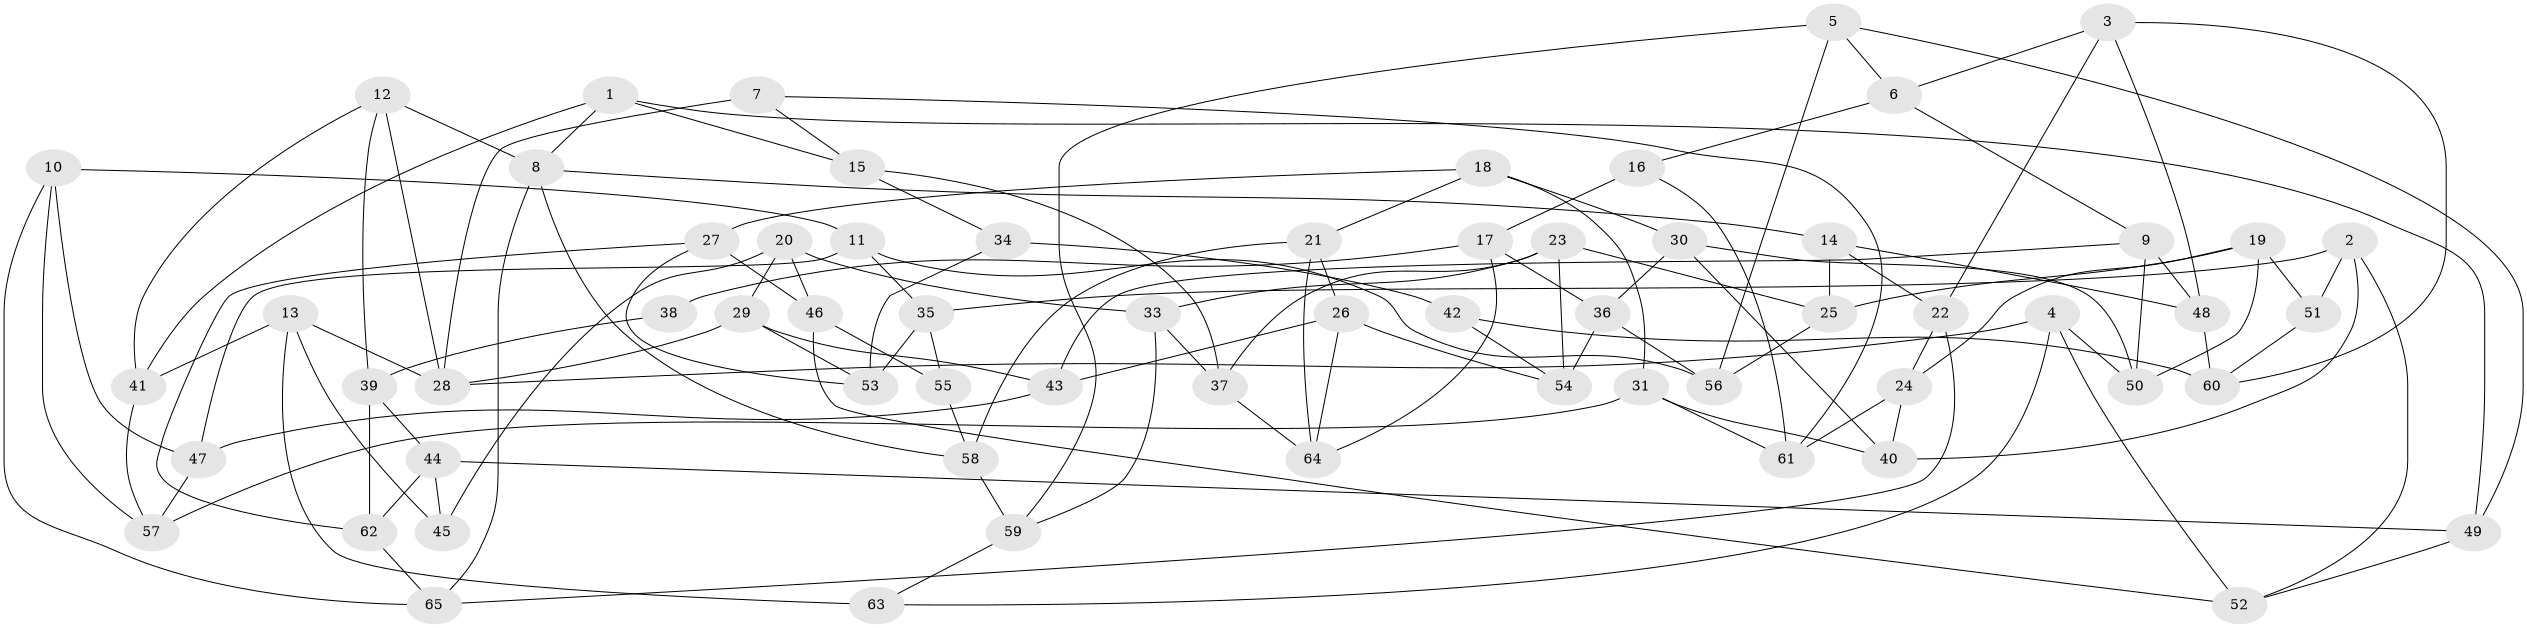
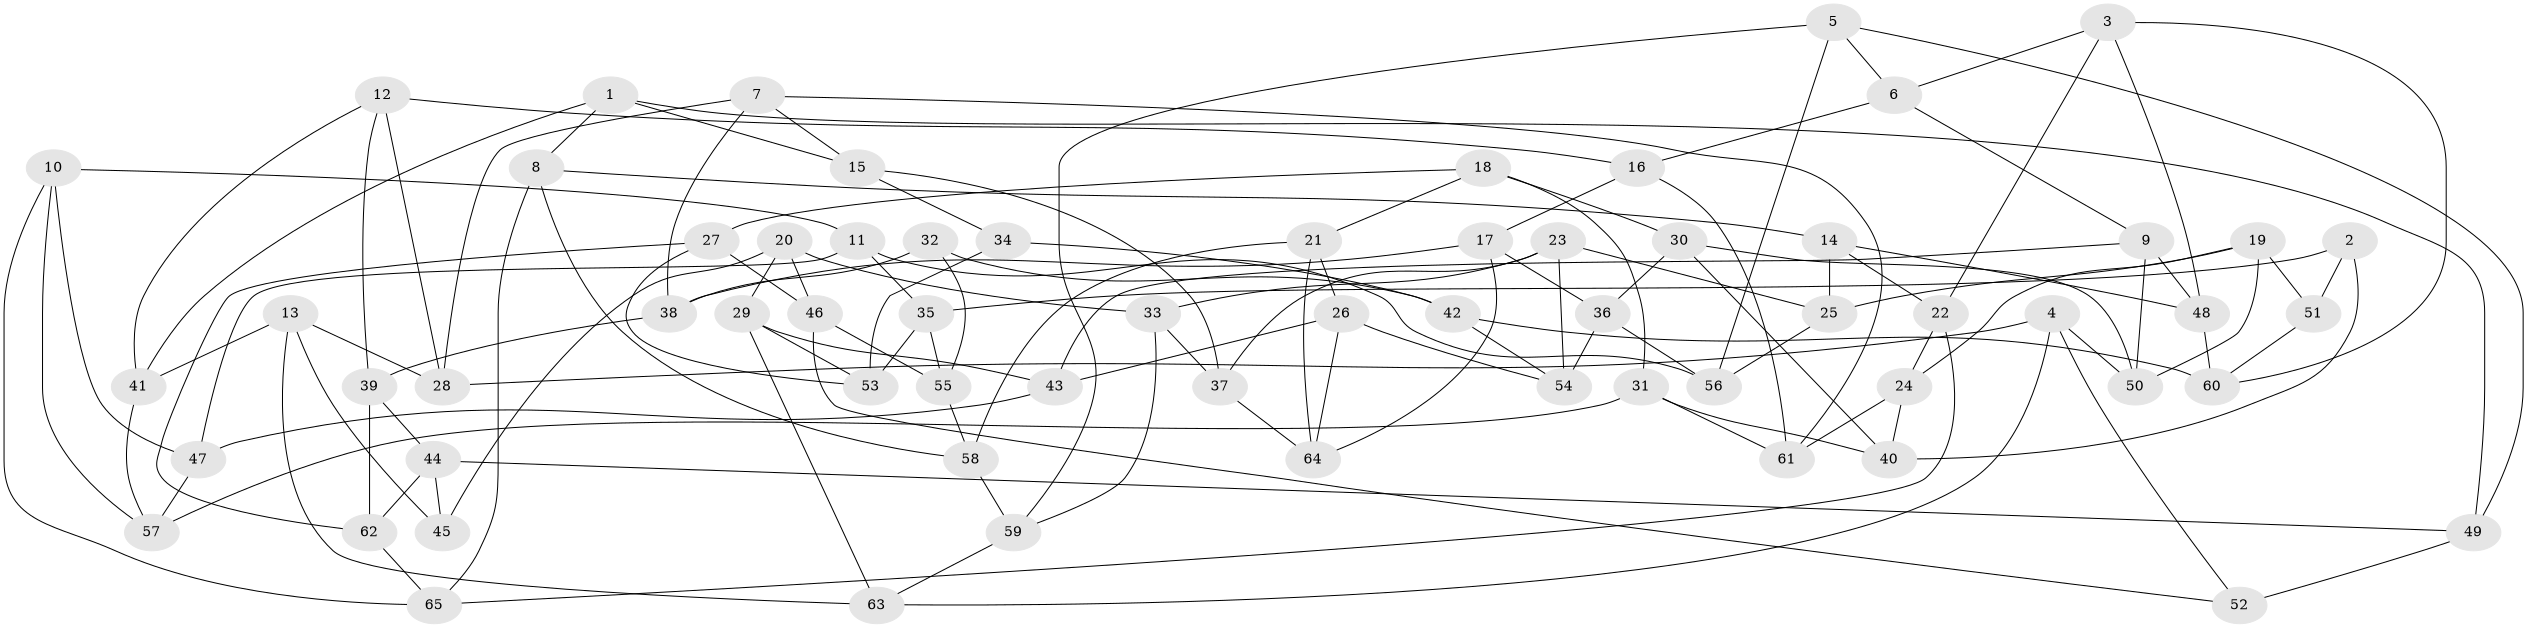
edge "12" -- "8": now "12" -- "16"
edge "7" -- "38": added
node "32": added
edge "29" -- "28": now "29" -- "63"
edge "2" -- "52": removed
